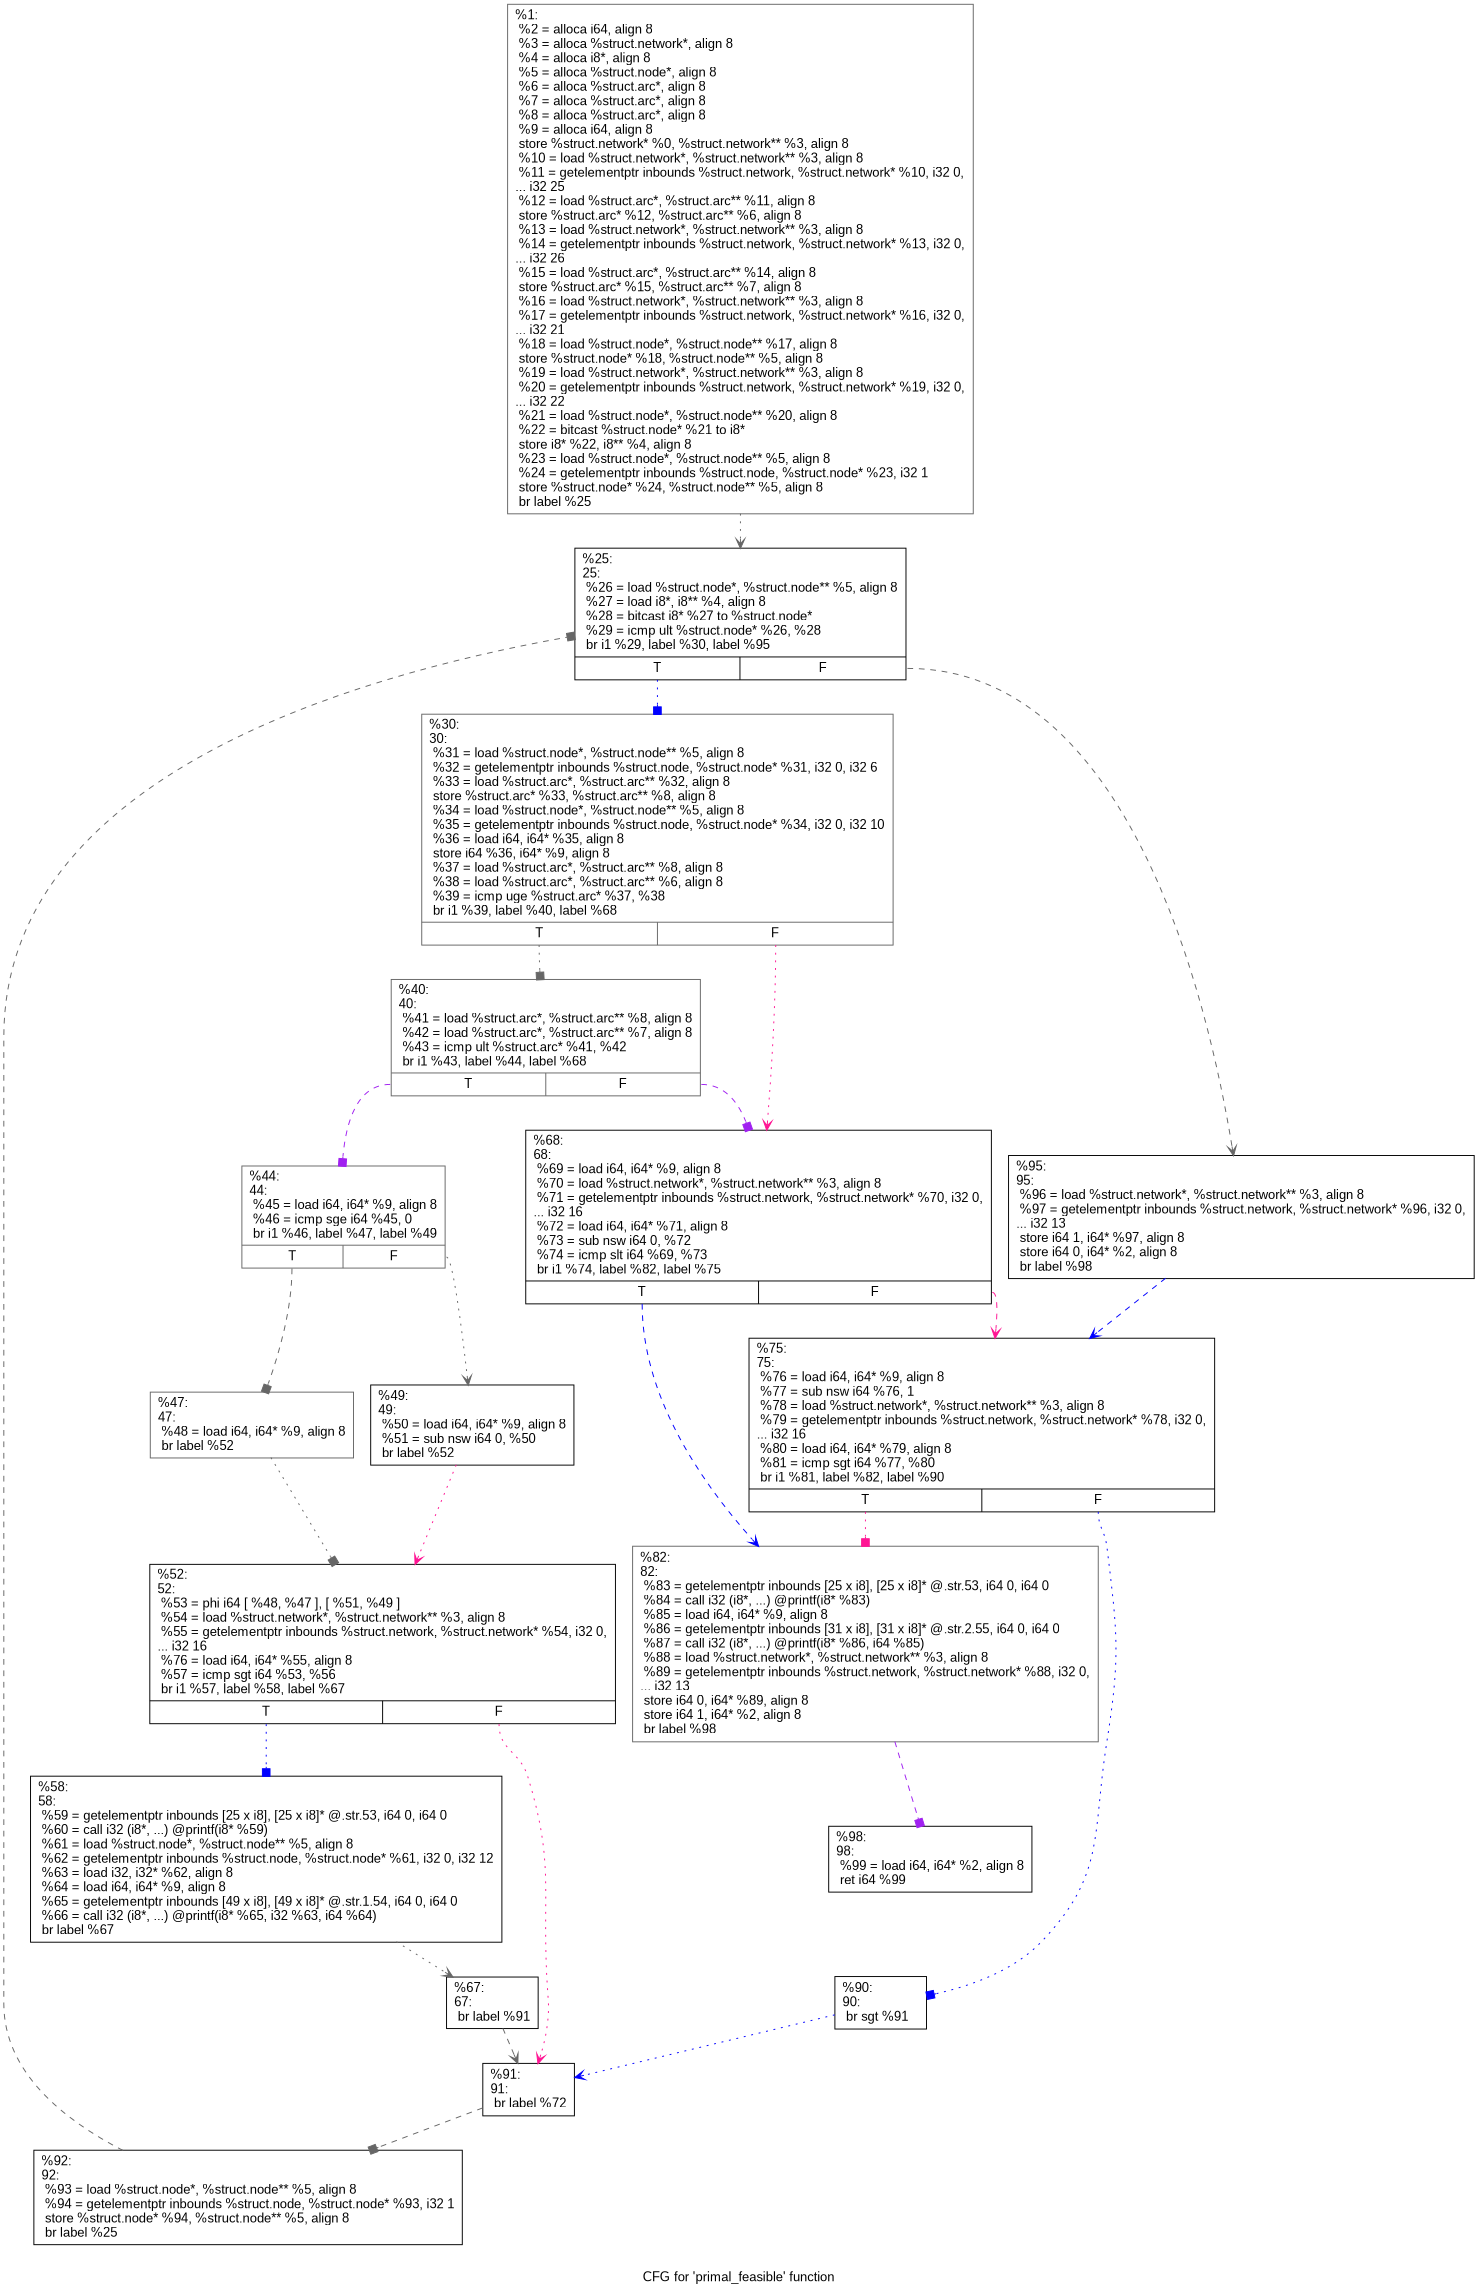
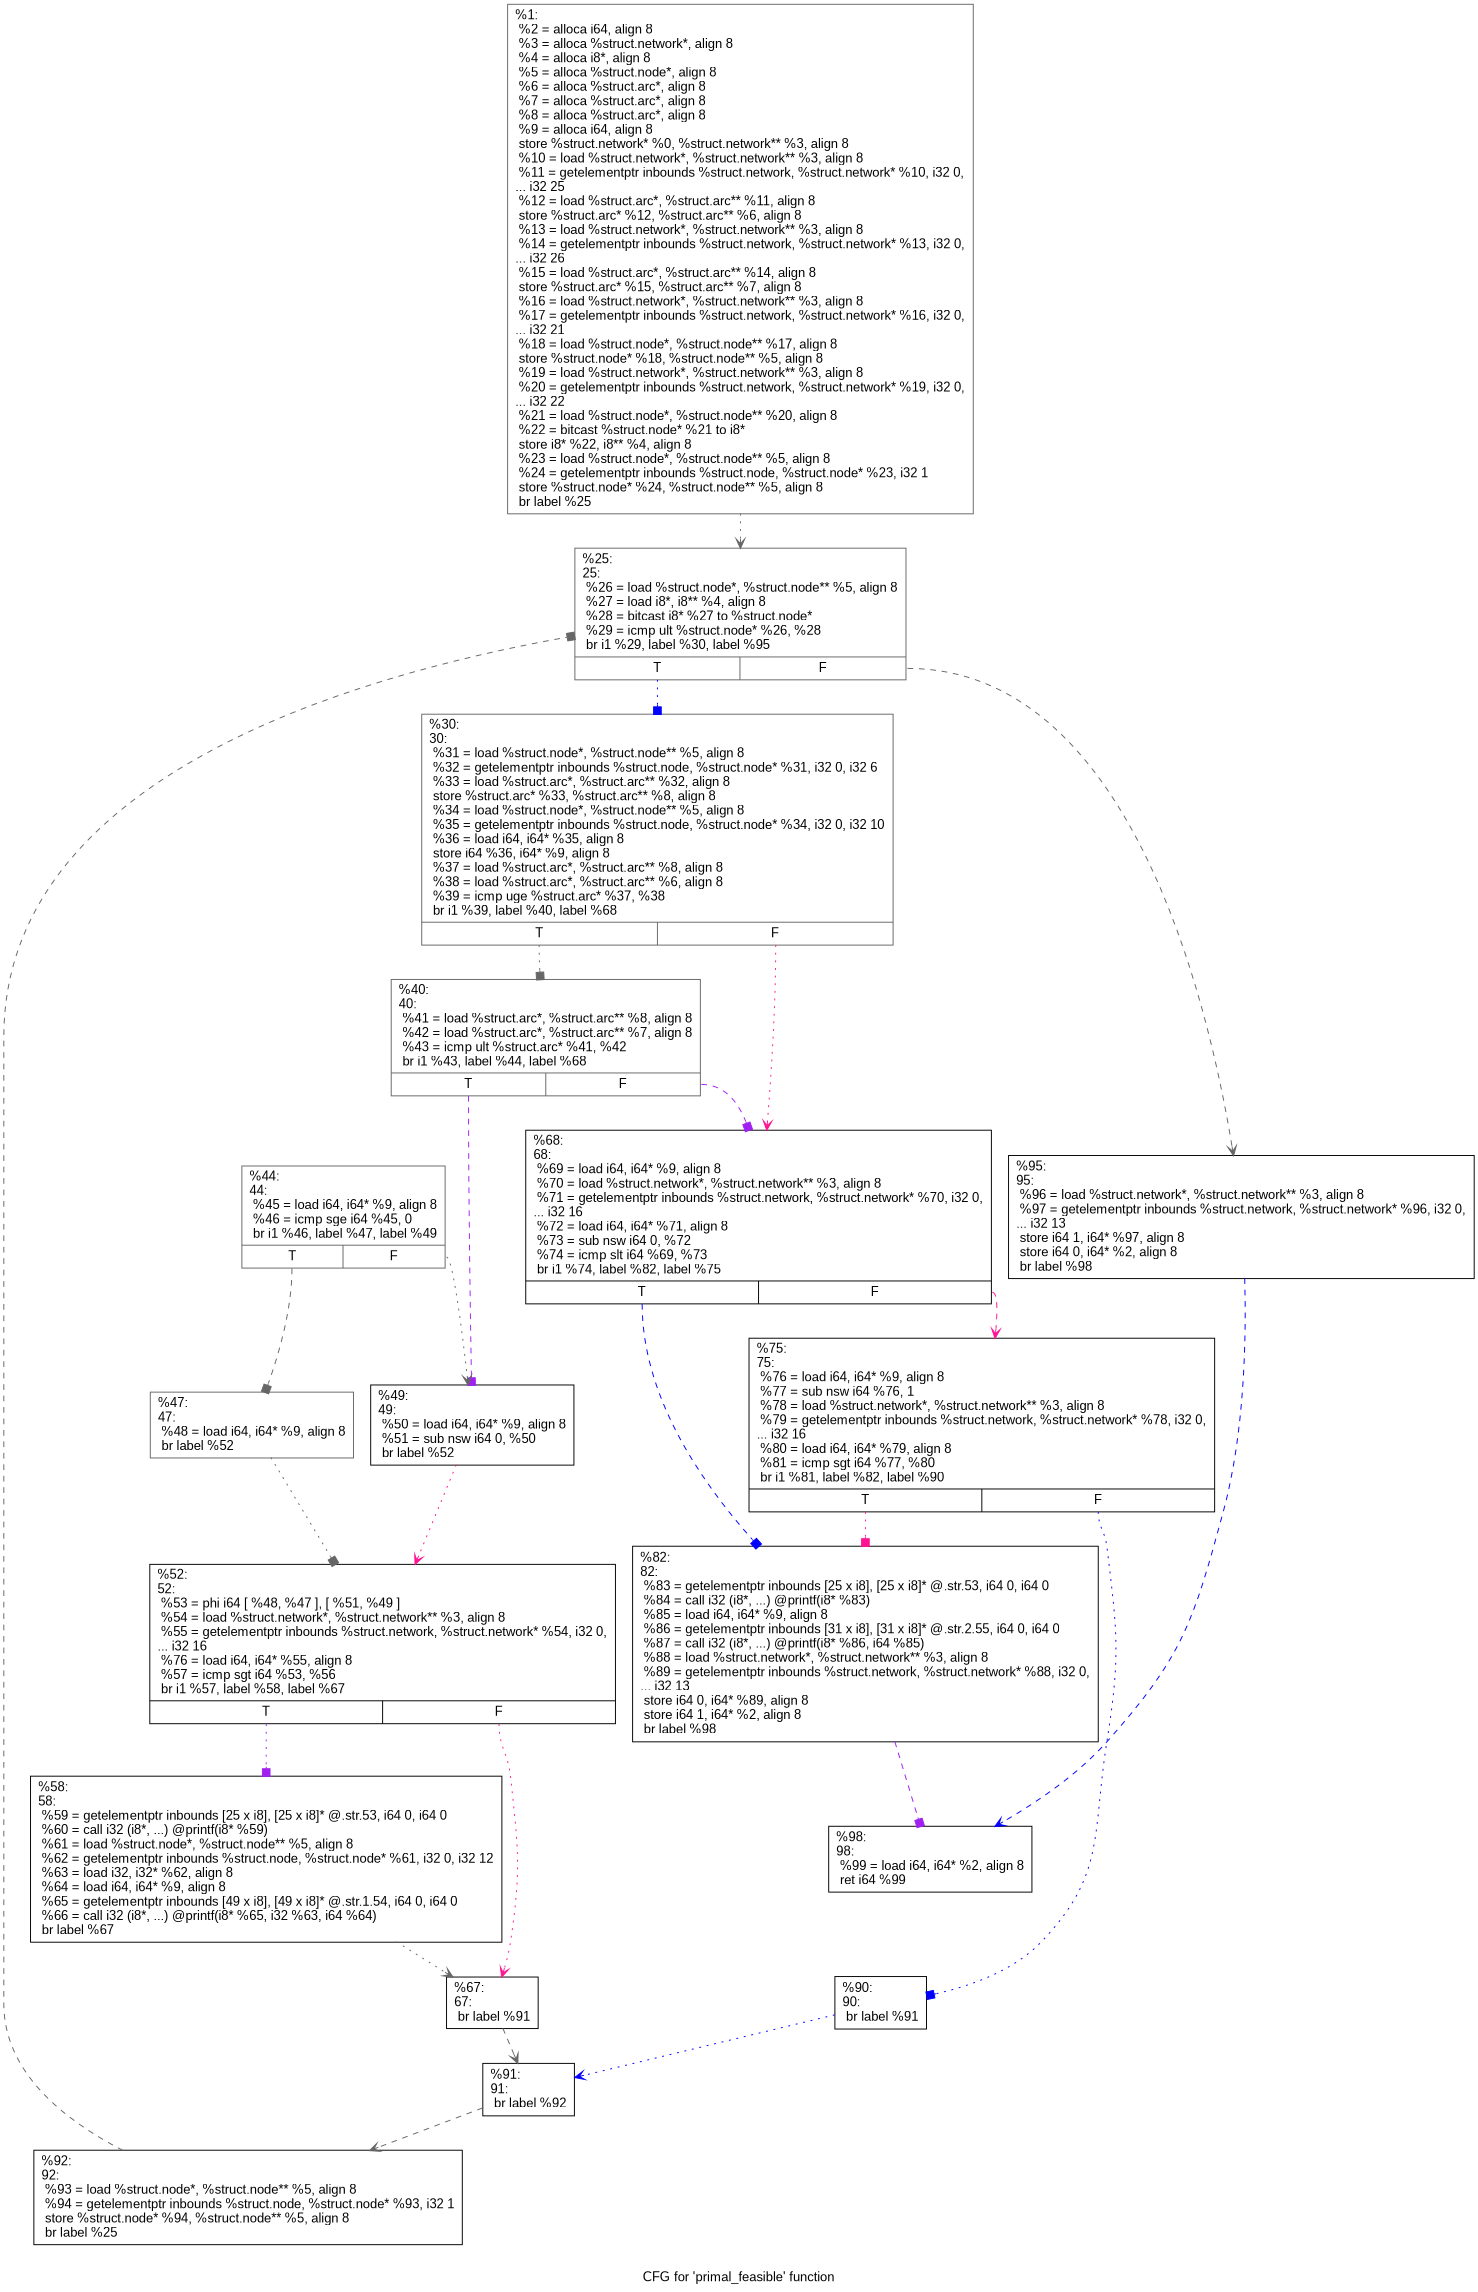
node "%25:": color black -> gray40
edge "%40:" -> "%44:": now "%40:" -> "%49:"
edge "%95:" -> "%75:": now "%95:" -> "%98:"
edge "%68:" -> "%82:": arrowhead vee -> box
node "%82:": color gray40 -> black
edge "%52:" -> "%58:": color blue -> purple
edge "%52:" -> "%91:": now "%52:" -> "%67:"
node "%90:": text "br sgt %91" -> "br label %91"
node "%91:": text "br label %72" -> "br label %92"
edge "%91:" -> "%92:": arrowhead box -> vee
